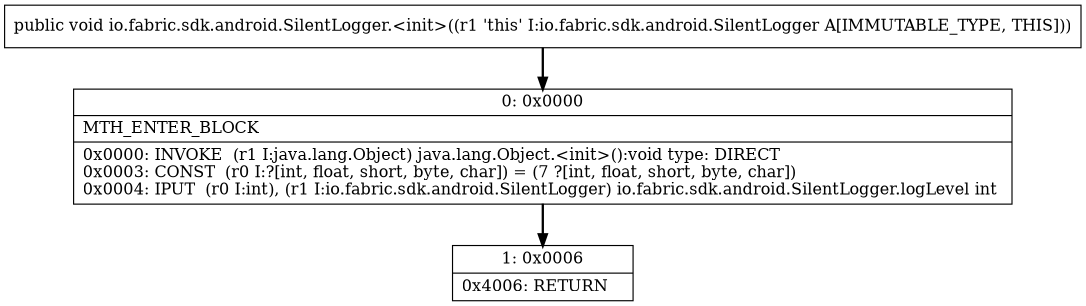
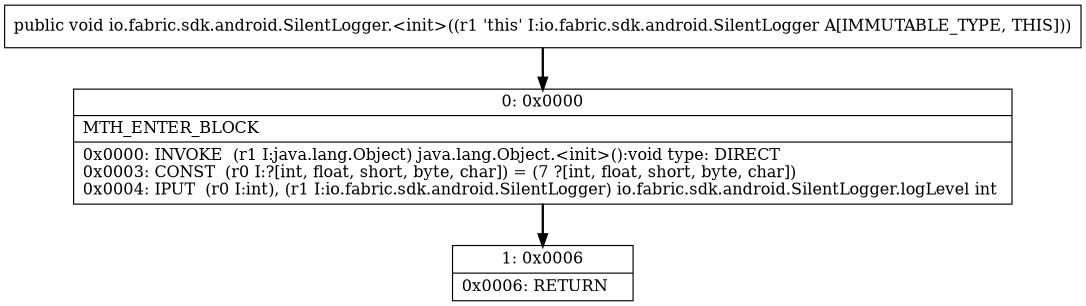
node "1: 0x0006": text "0x4006: RETURN" -> "0x0006: RETURN"
